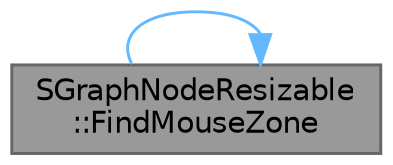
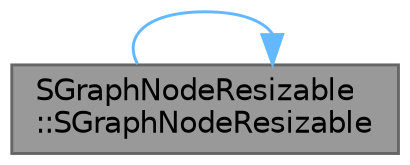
node "SGraphNodeResizable ::FindMouseZone": label "SGraphNodeResizable ::FindMouseZone" -> "SGraphNodeResizable ::SGraphNodeResizable"
